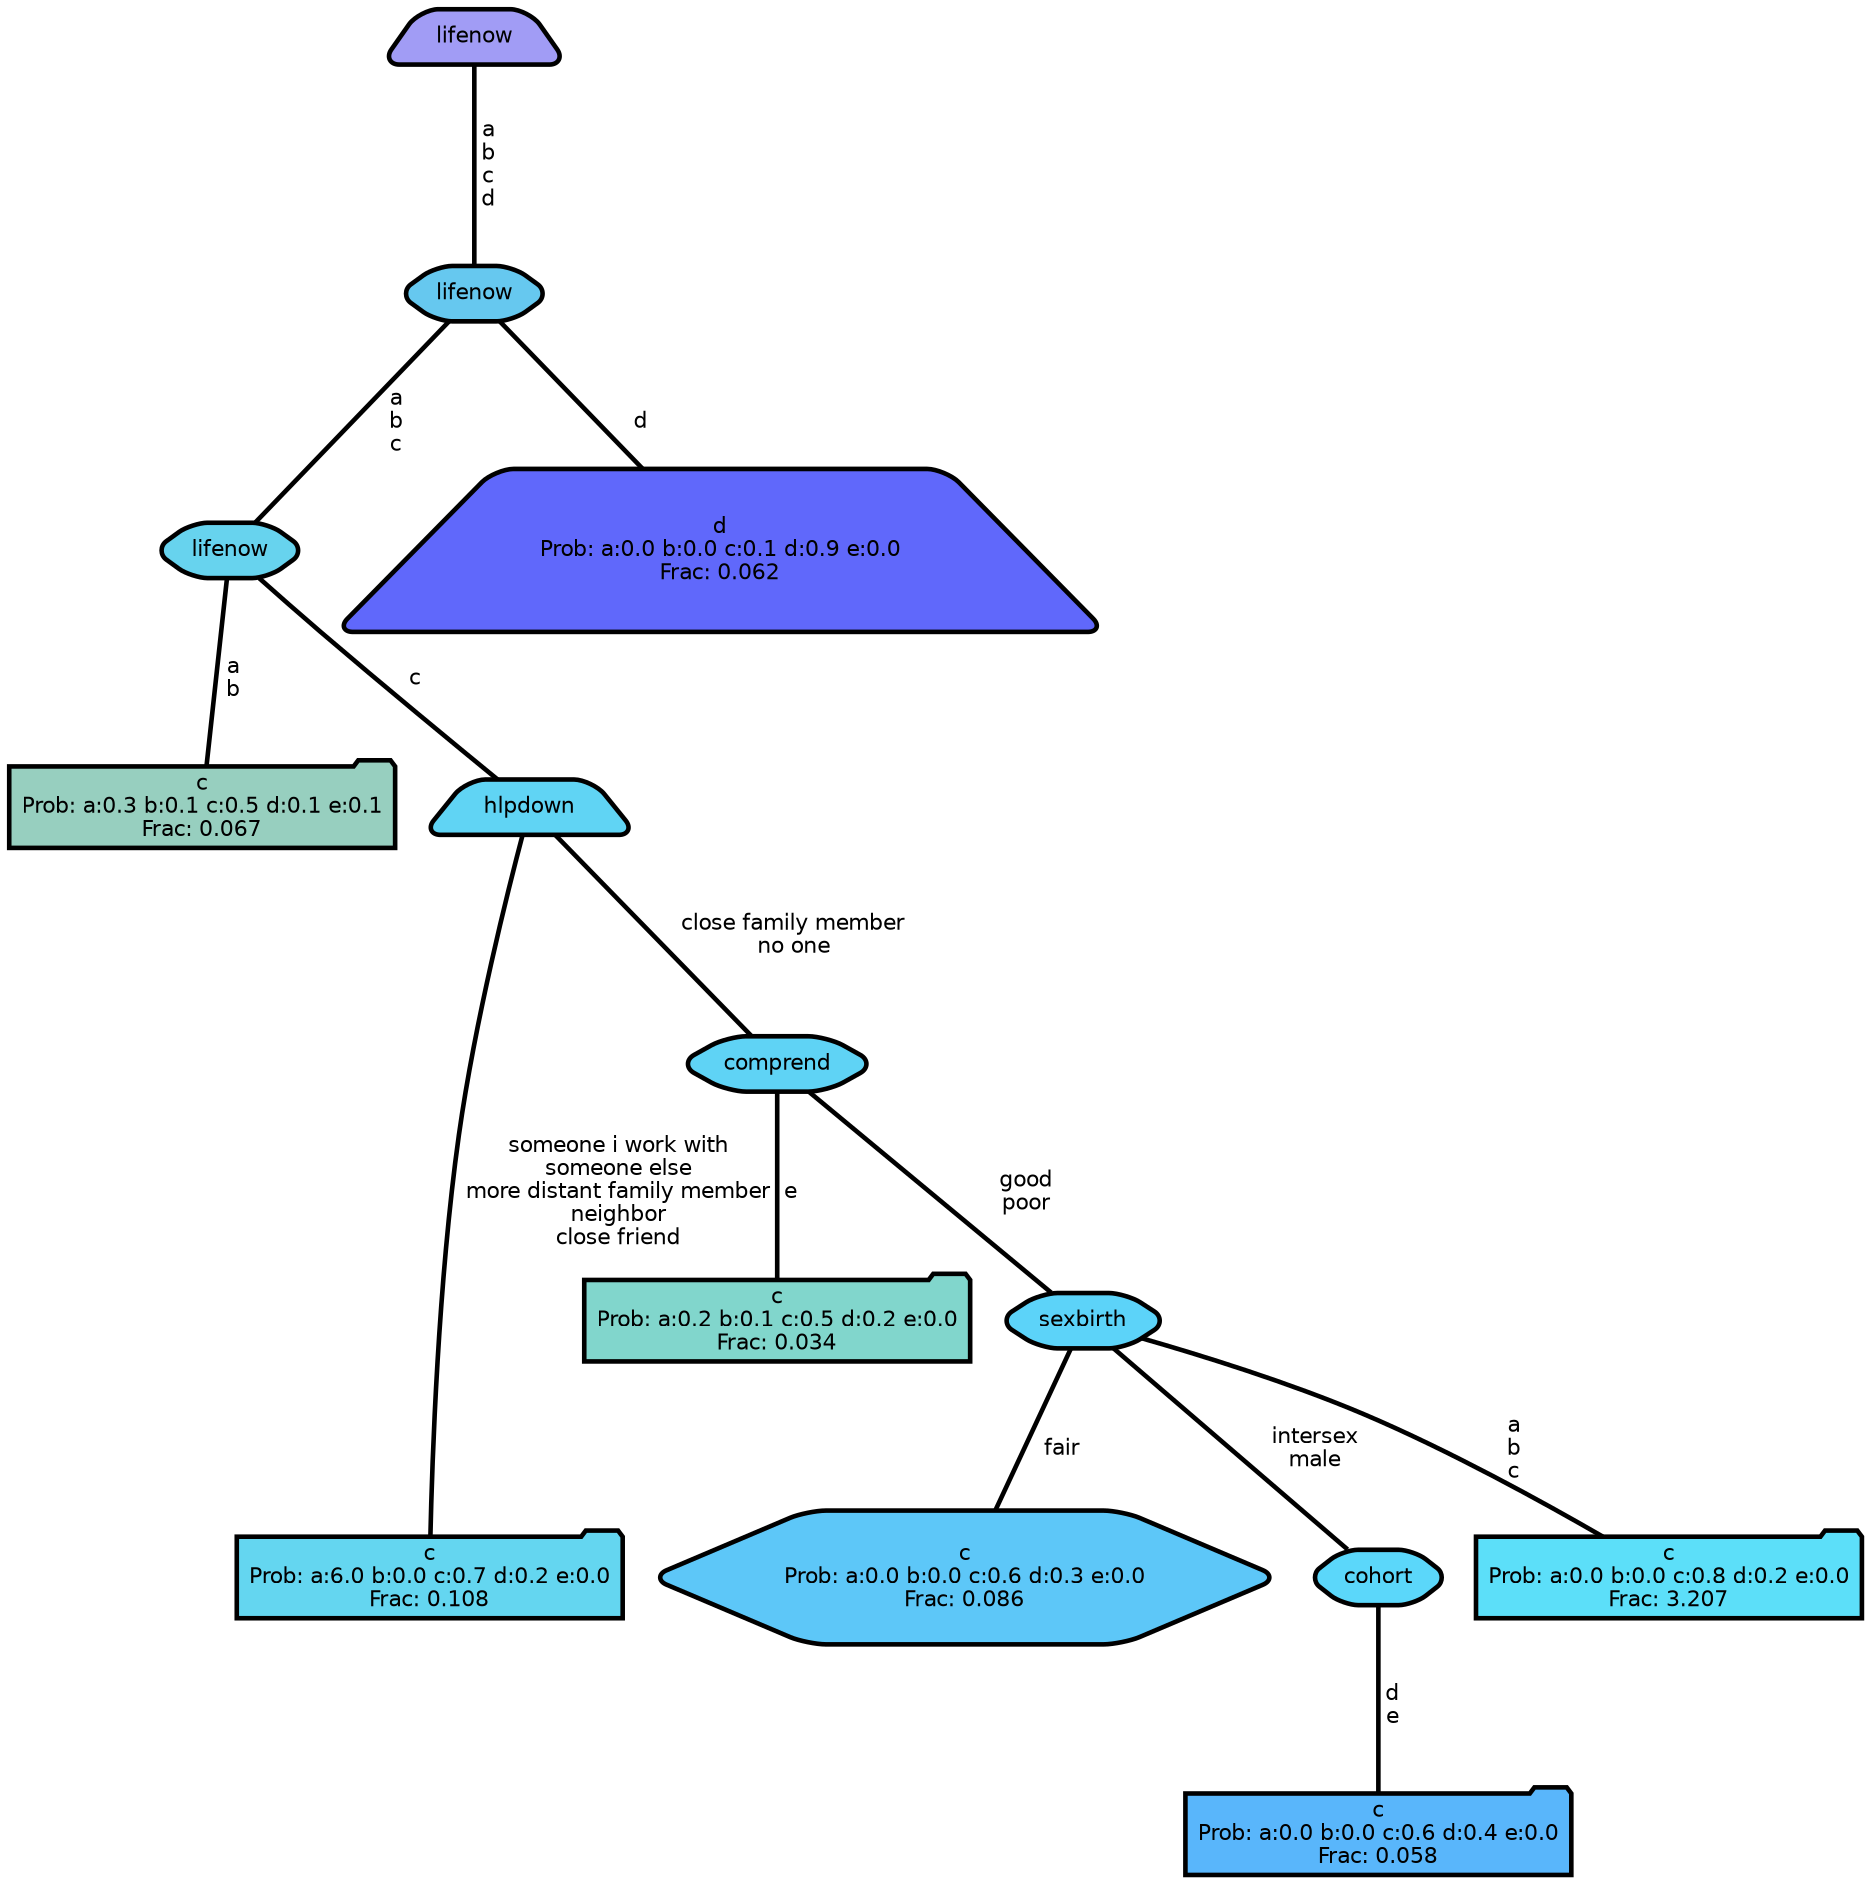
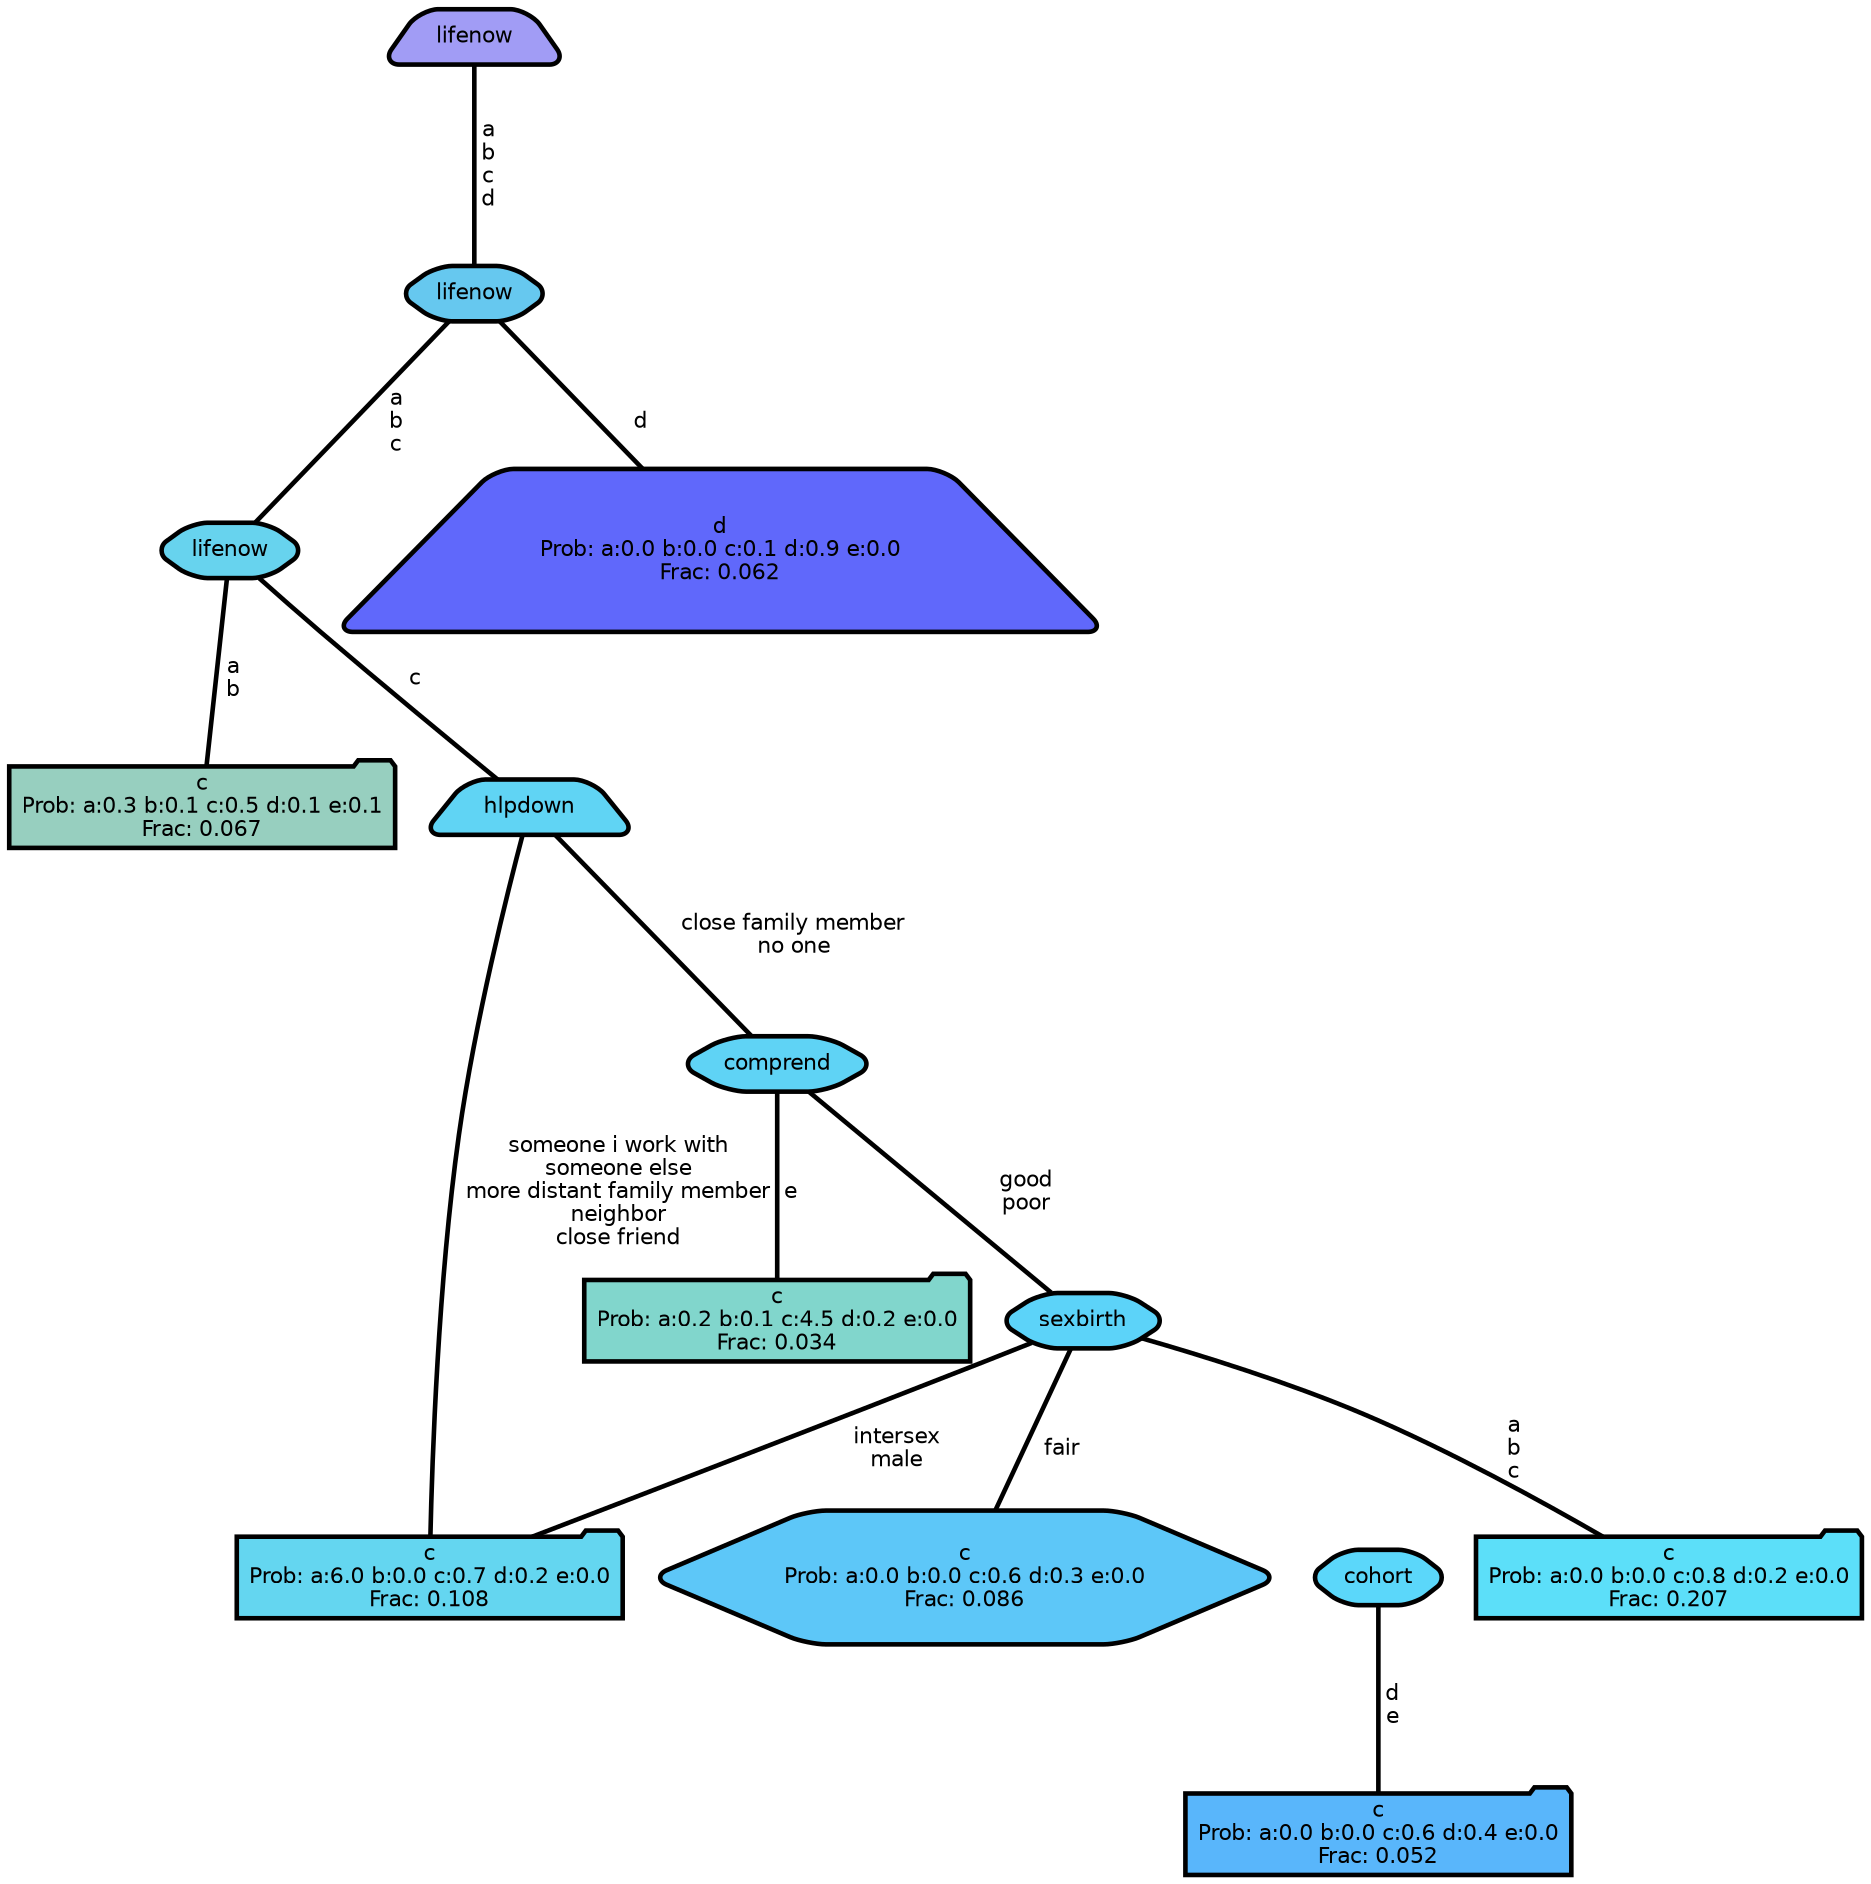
node "c Prob: a:0.2 b:0.1 c:0.5 d:0.2 e:0.0 Frac: 0.034": label "c Prob: a:0.2 b:0.1 c:0.5 d:0.2 e:0.0 Frac: 0.034" -> "c Prob: a:0.2 b:0.1 c:4.5 d:0.2 e:0.0 Frac: 0.034"
edge "sexbirth" -- "cohort": now "sexbirth" -- "c Prob: a:6.0 b:0.0 c:0.7 d:0.2 e:0.0 Frac: 0.108"
node "c Prob: a:0.0 b:0.0 c:0.8 d:0.2 e:0.0 Frac: 3.207": label "c Prob: a:0.0 b:0.0 c:0.8 d:0.2 e:0.0 Frac: 3.207" -> "c Prob: a:0.0 b:0.0 c:0.8 d:0.2 e:0.0 Frac: 0.207"
node "c Prob: a:0.0 b:0.0 c:0.6 d:0.4 e:0.0 Frac: 0.058": label "c Prob: a:0.0 b:0.0 c:0.6 d:0.4 e:0.0 Frac: 0.058" -> "c Prob: a:0.0 b:0.0 c:0.6 d:0.4 e:0.0 Frac: 0.052"
